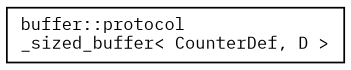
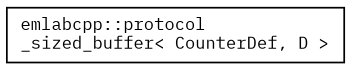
node "buffer::protocol _sized_buffer< CounterDef, D >": label "buffer::protocol _sized_buffer< CounterDef, D >" -> "emlabcpp::protocol _sized_buffer< CounterDef, D >"
